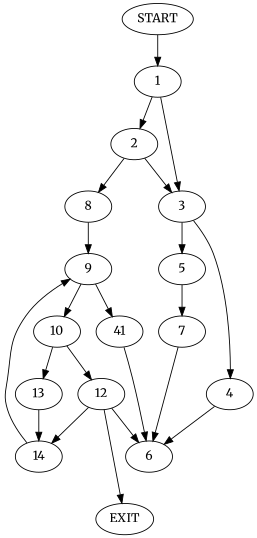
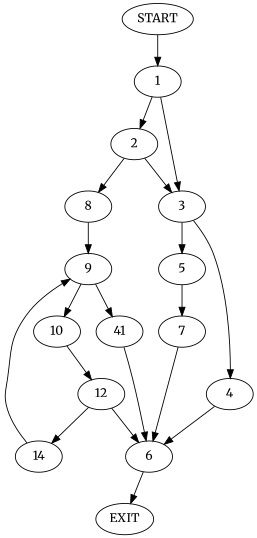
node "13": removed
edge "12" -> "EXIT": now "6" -> "EXIT"
